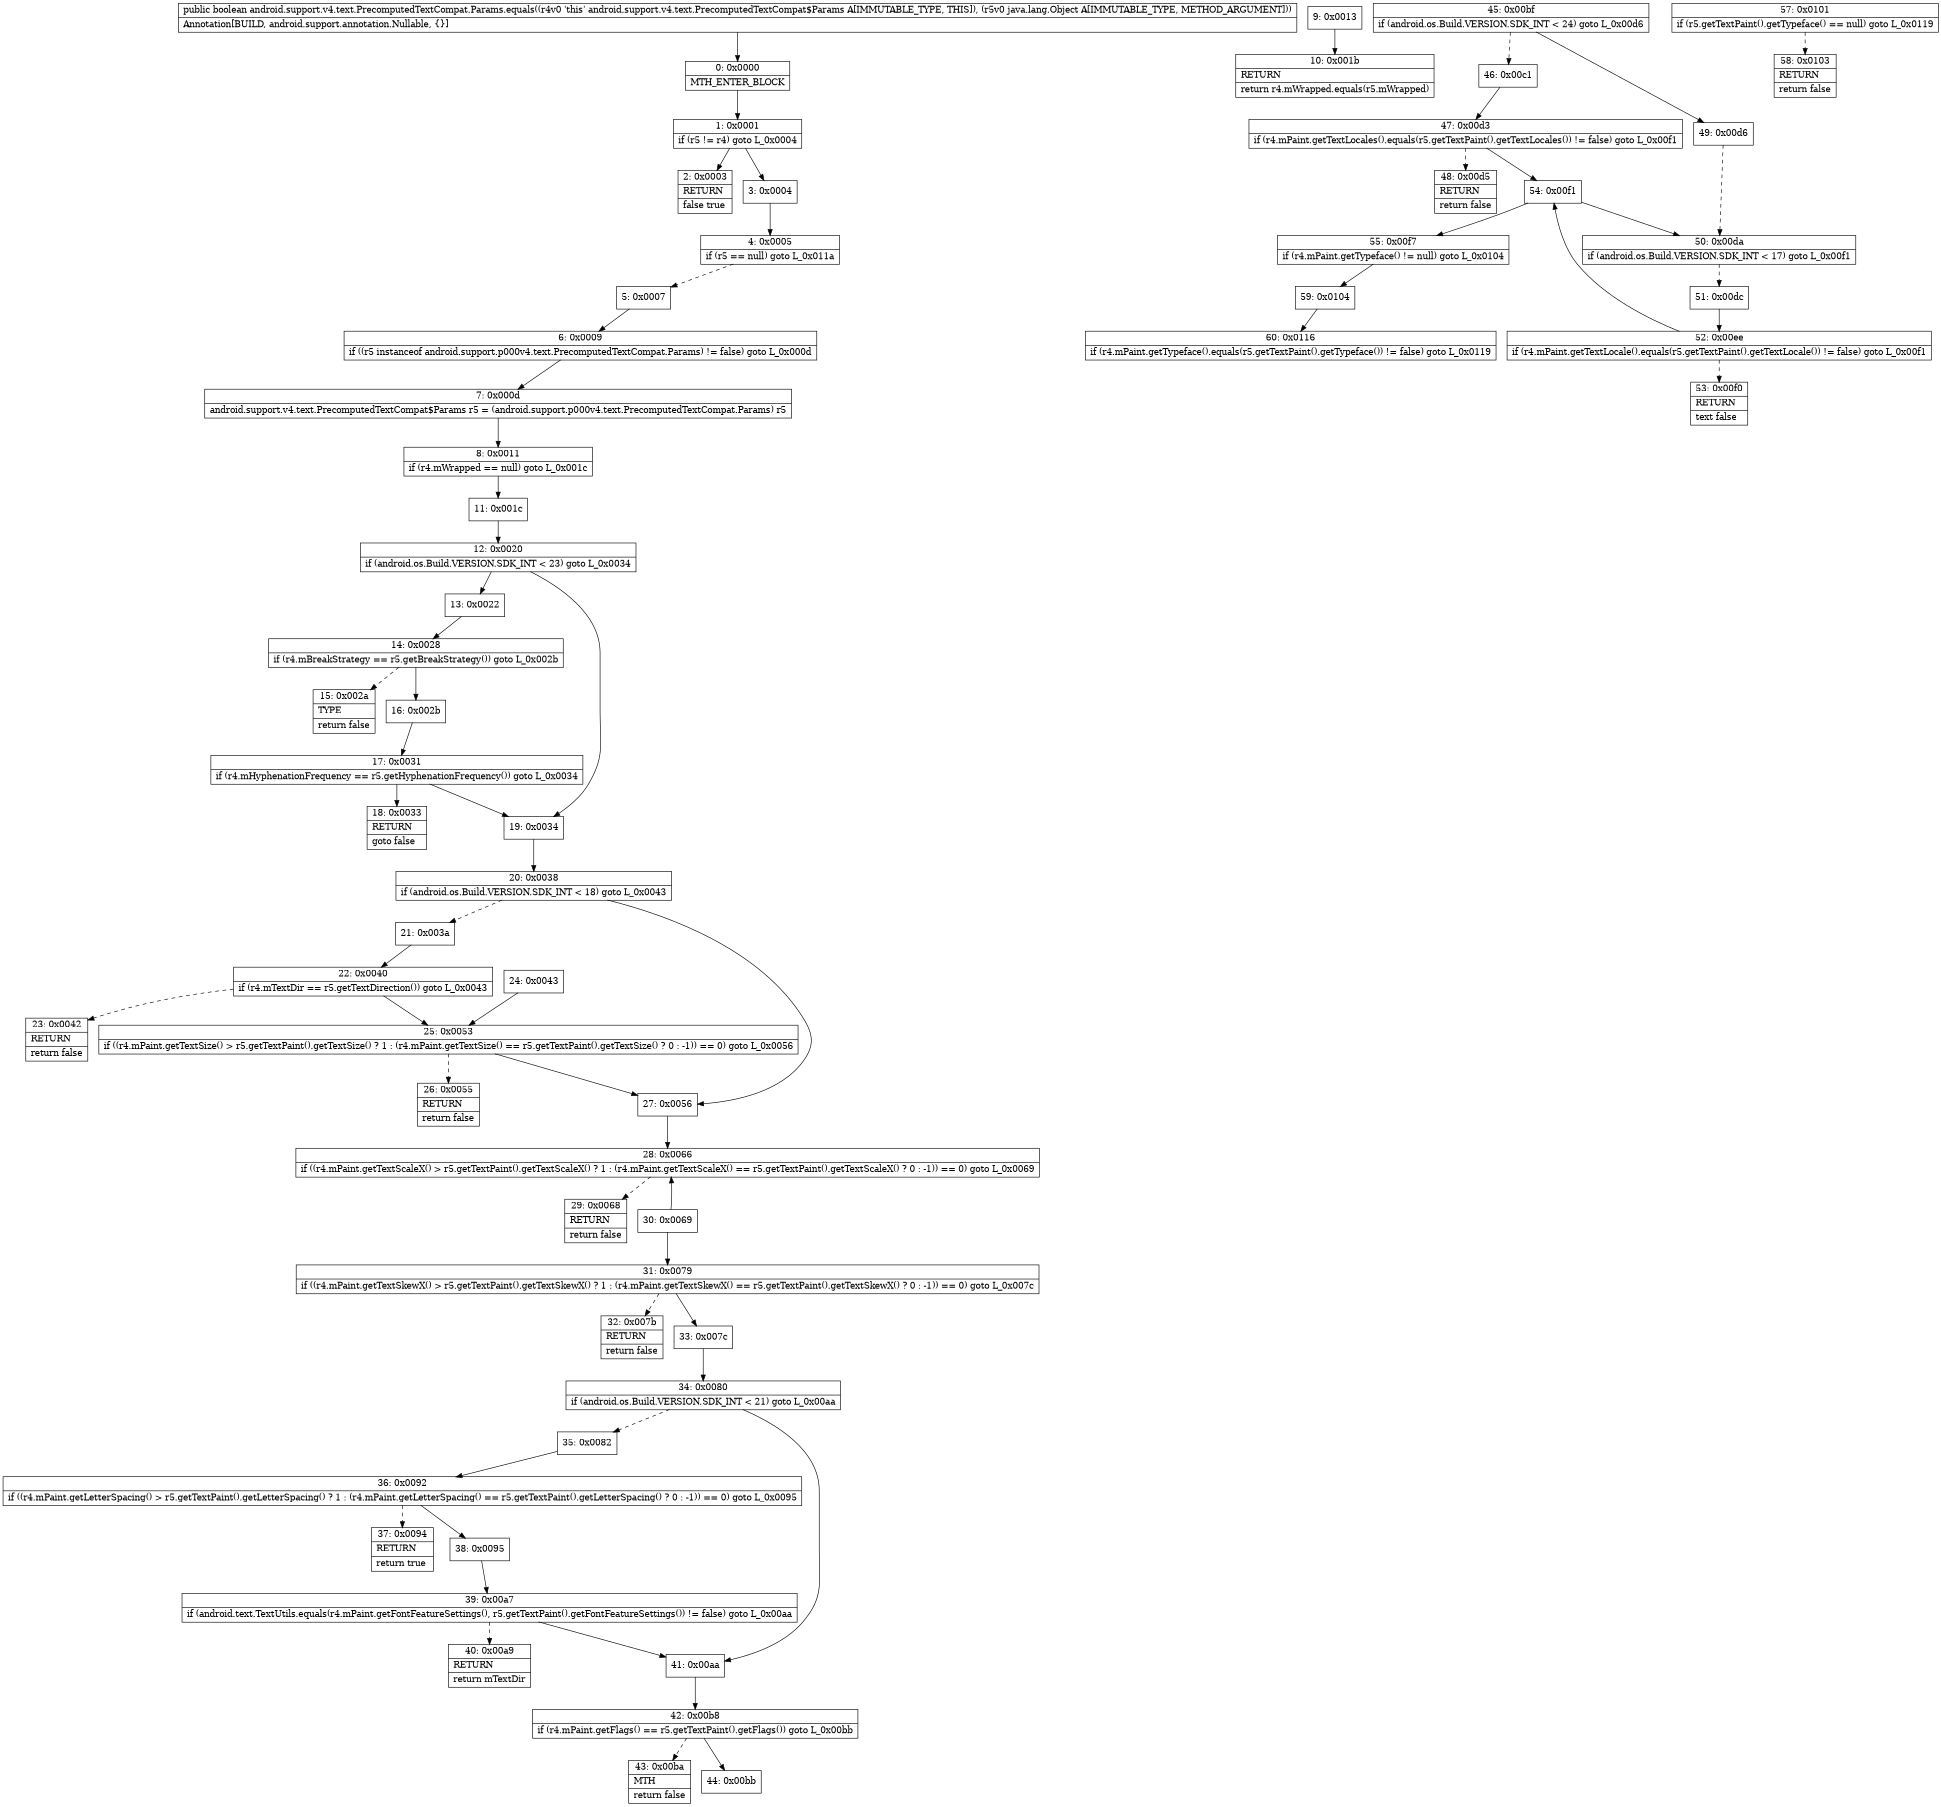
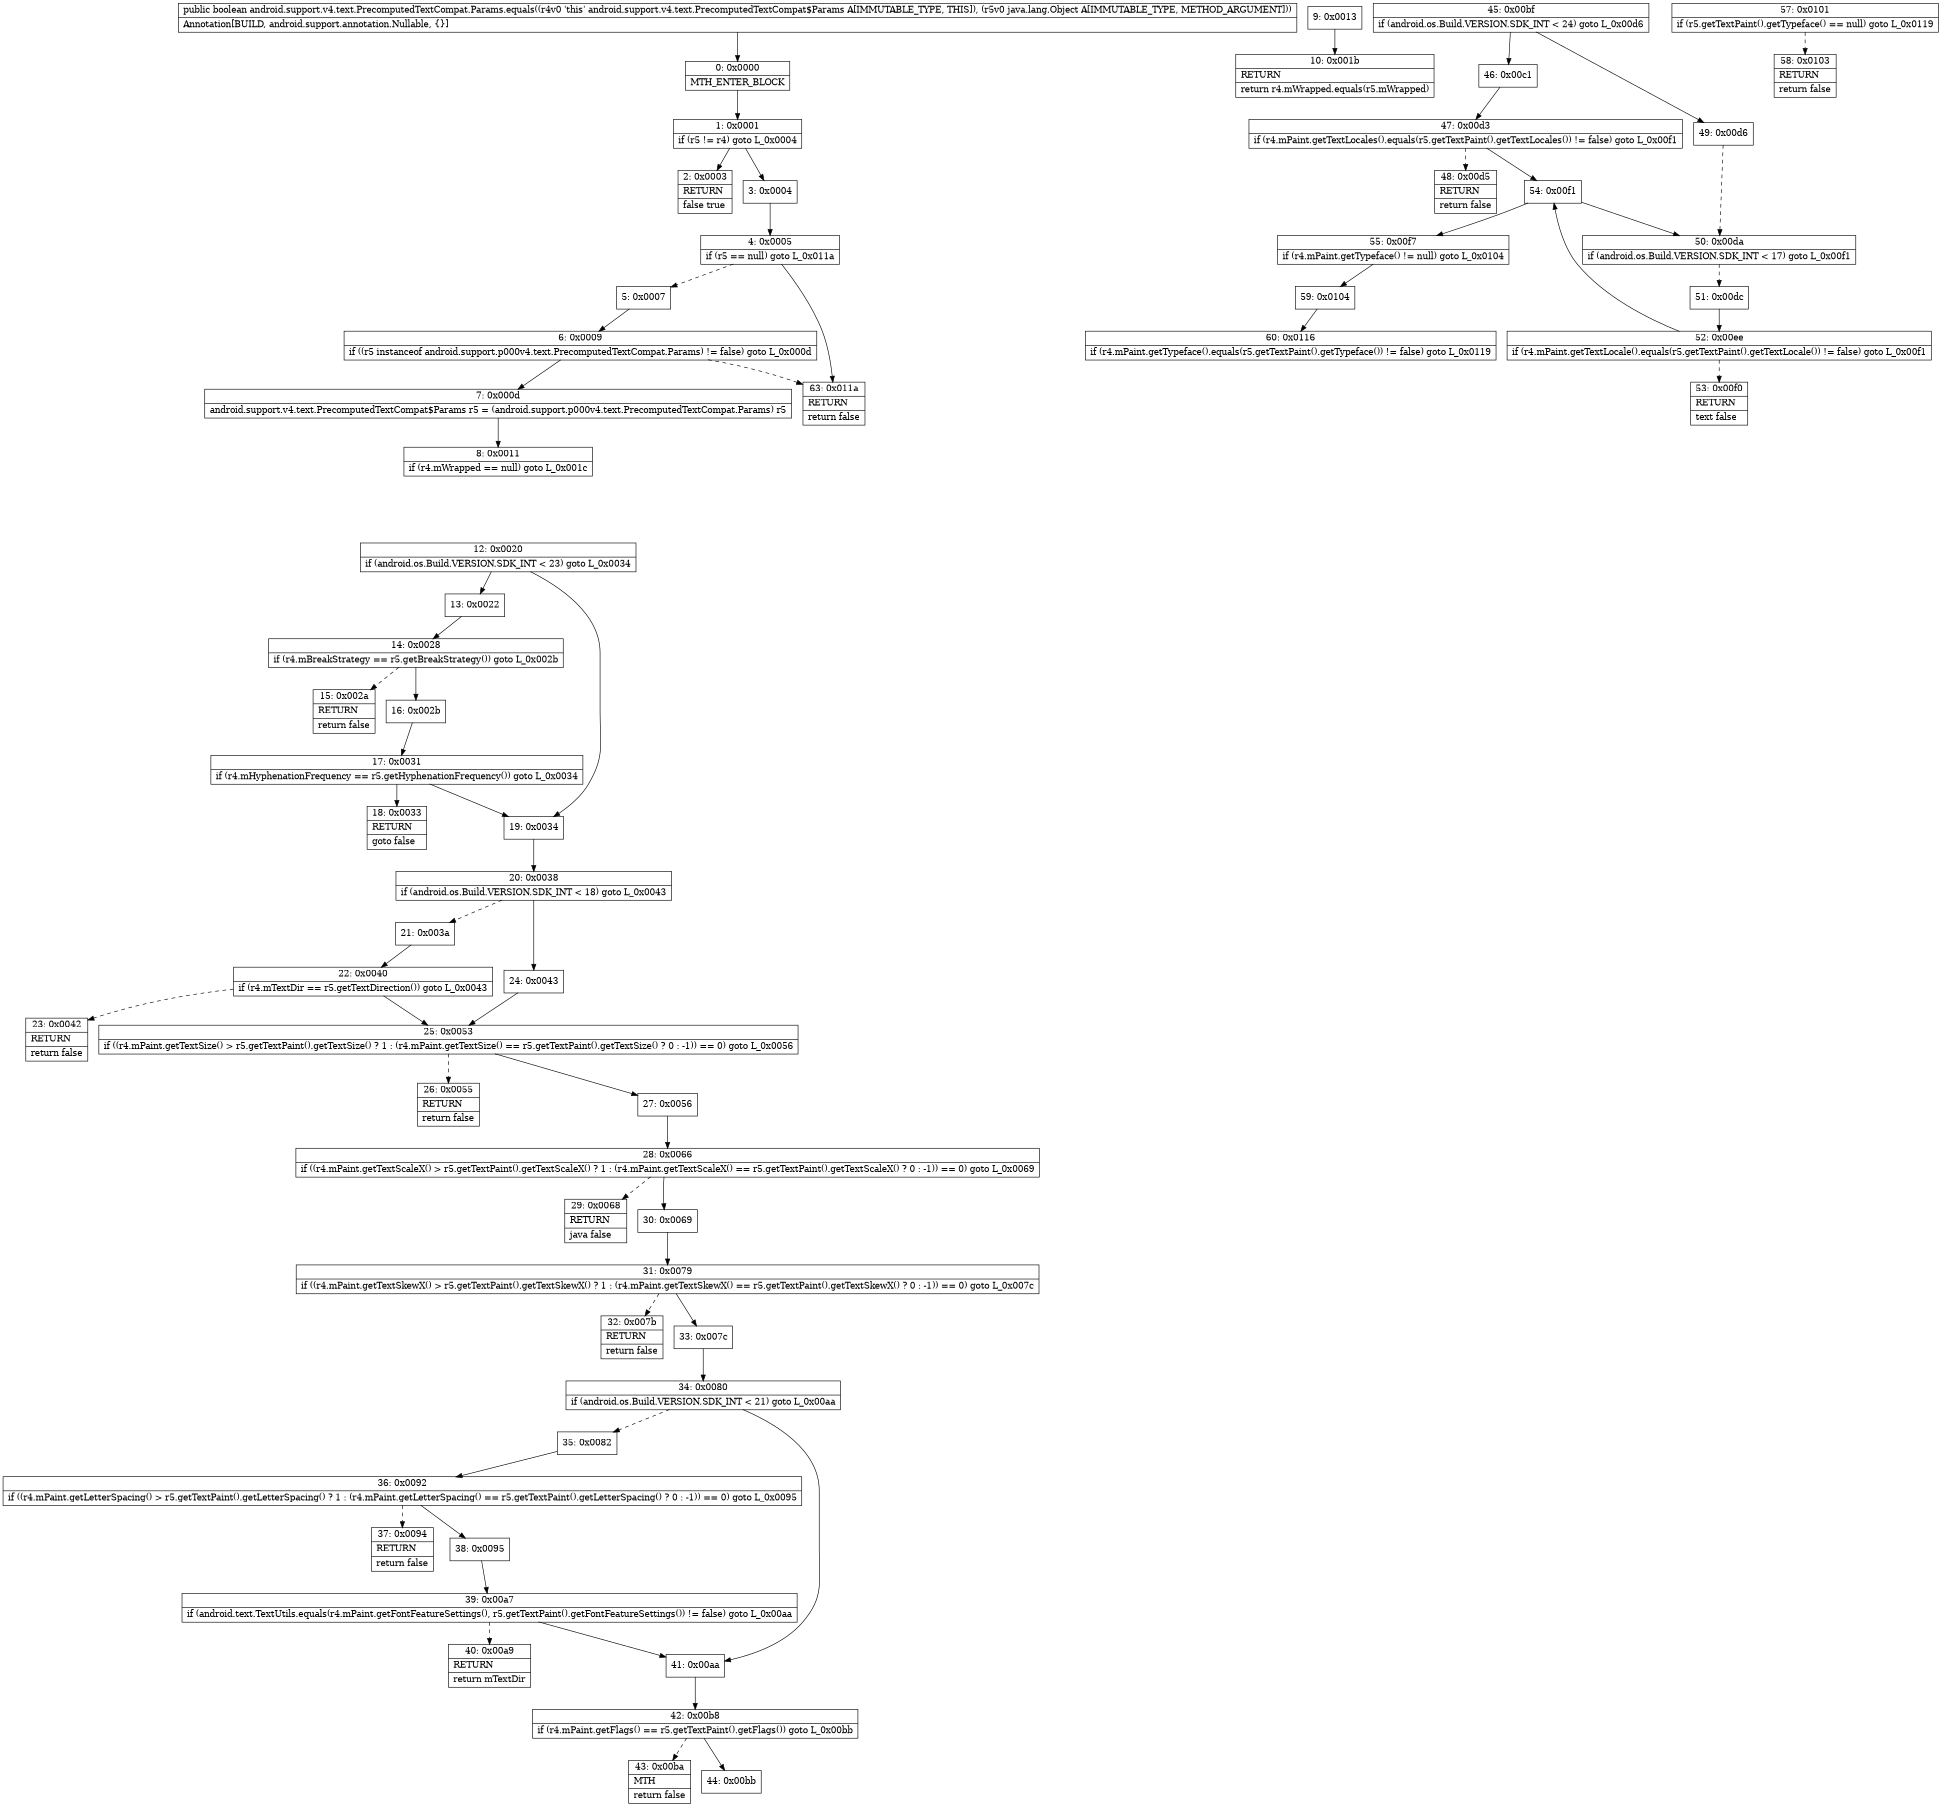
edge "45: 0x00bf" -> "46: 0x00c1": style dashed -> solid
node "63: 0x011a": added
node "11: 0x001c": removed
node "15: 0x002a": text "TYPE" -> "RETURN"
edge "20: 0x0038" -> "27: 0x0056": now "20: 0x0038" -> "24: 0x0043"
edge "30: 0x0069" -> "28: 0x0066": reversed
node "29: 0x0068": text "return false" -> "java false"
node "37: 0x0094": text "return true" -> "return false"
